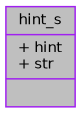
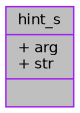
node "hint_s": text "+ hint" -> "+ arg"
